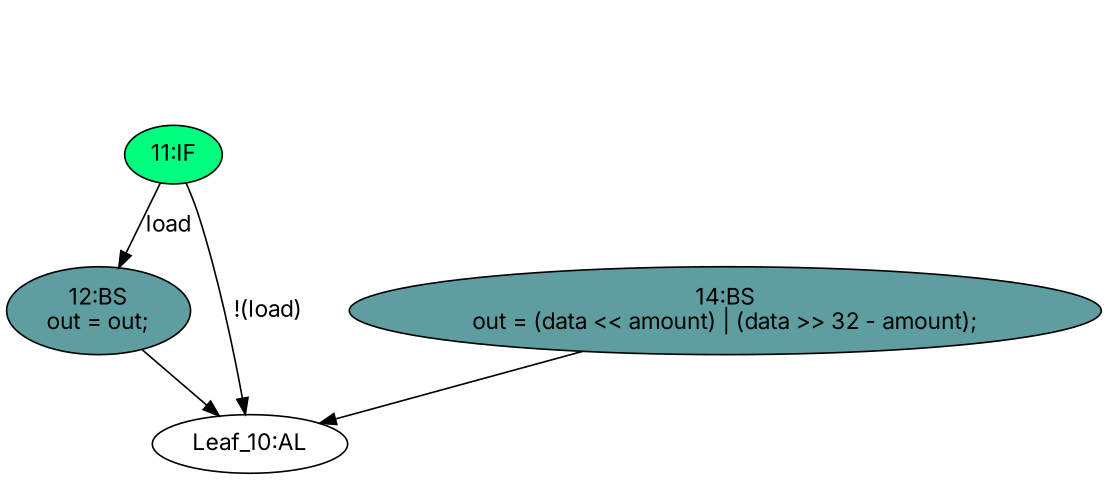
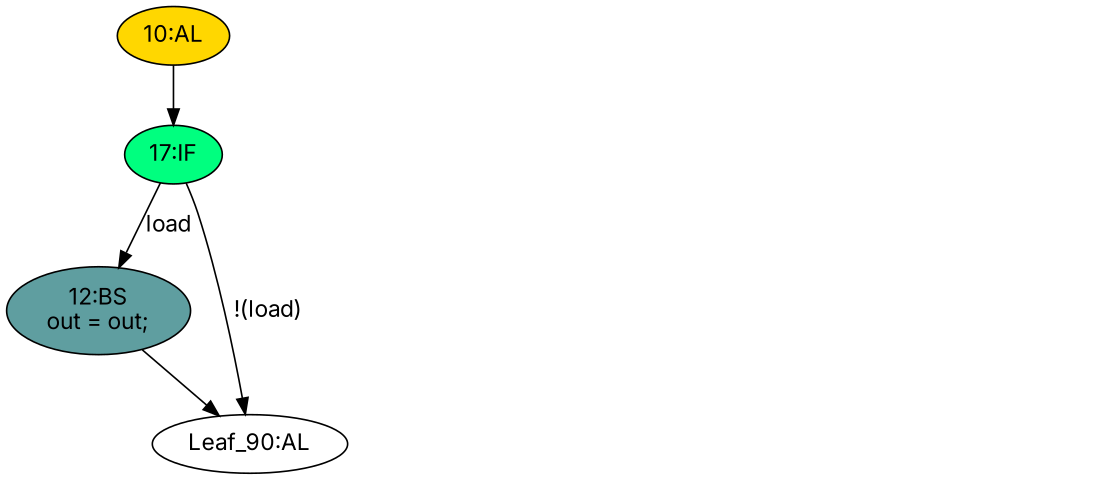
node "10:AL": added
node "11:IF": label "11:IF" -> "17:IF"
node "14:BS out = (data << amount) | (data >> 32 - amount);": removed
node "Leaf_10:AL": label "Leaf_10:AL" -> "Leaf_90:AL"
